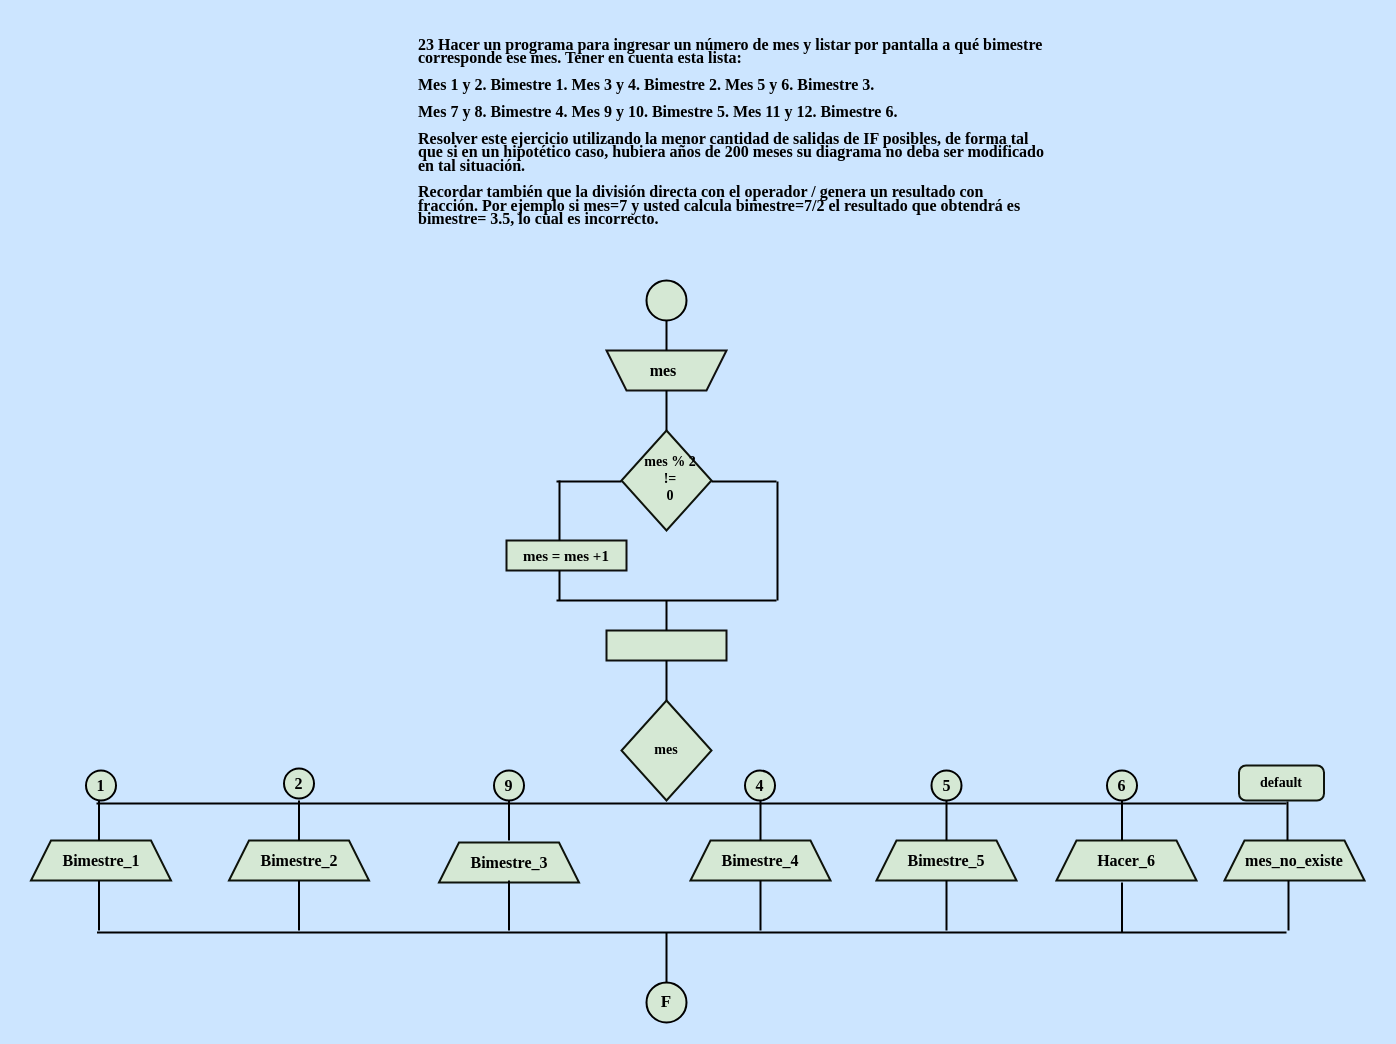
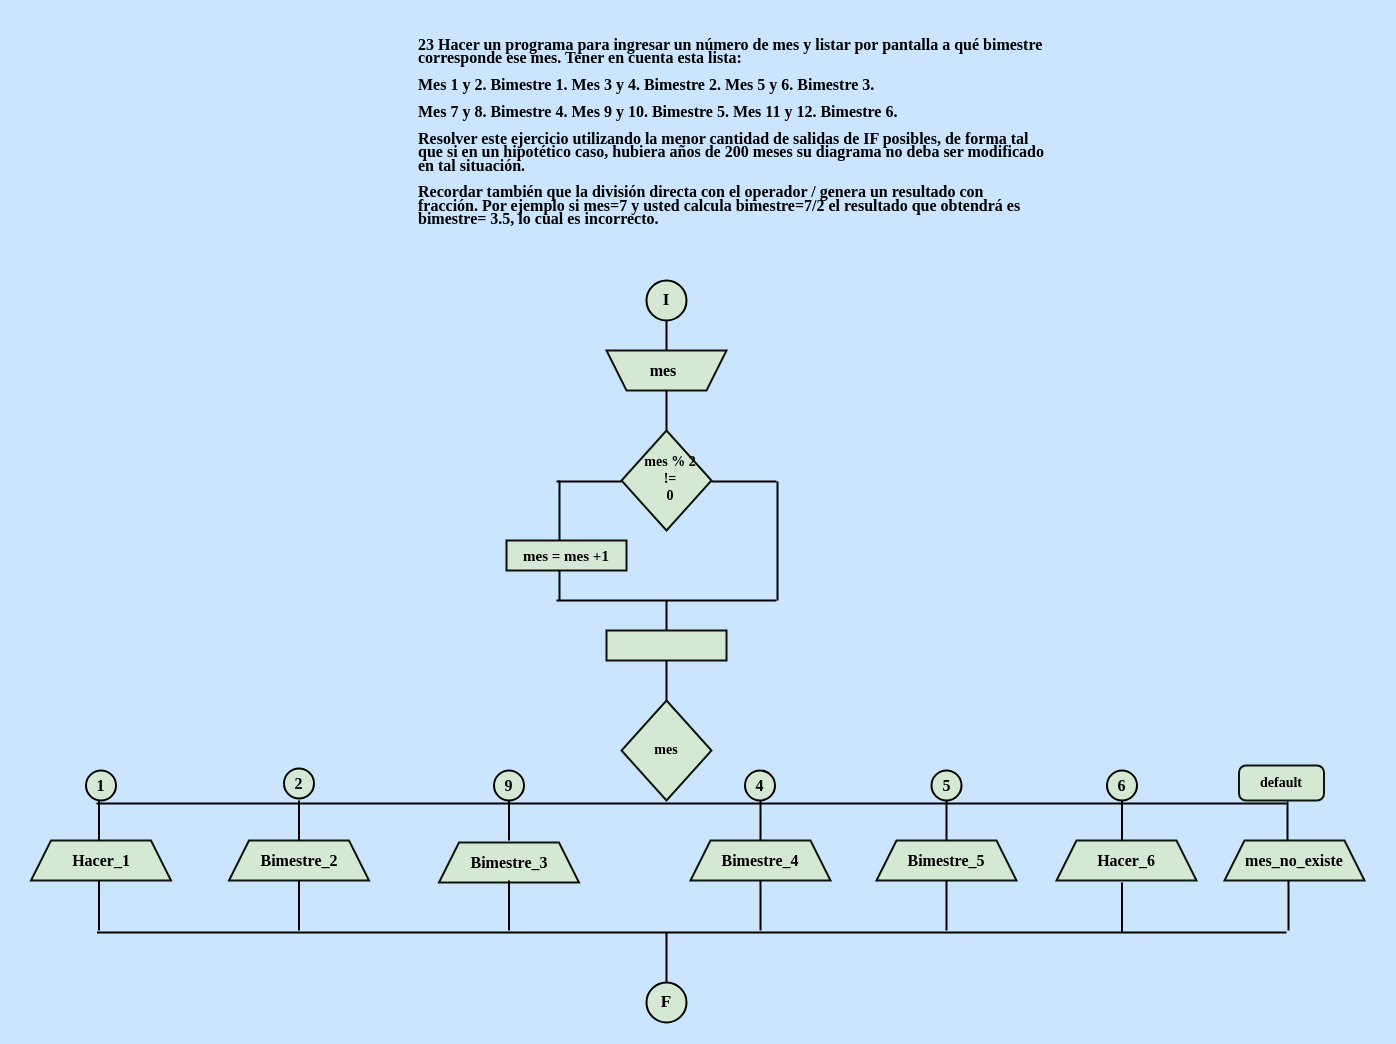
node "I": added
node "Bimestre_1": label "Bimestre_1" -> "Hacer_1"
